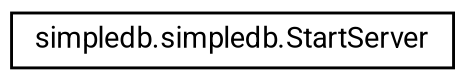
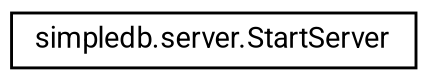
node "simpledb.simpledb.StartServer": label "simpledb.simpledb.StartServer" -> "simpledb.server.StartServer"
